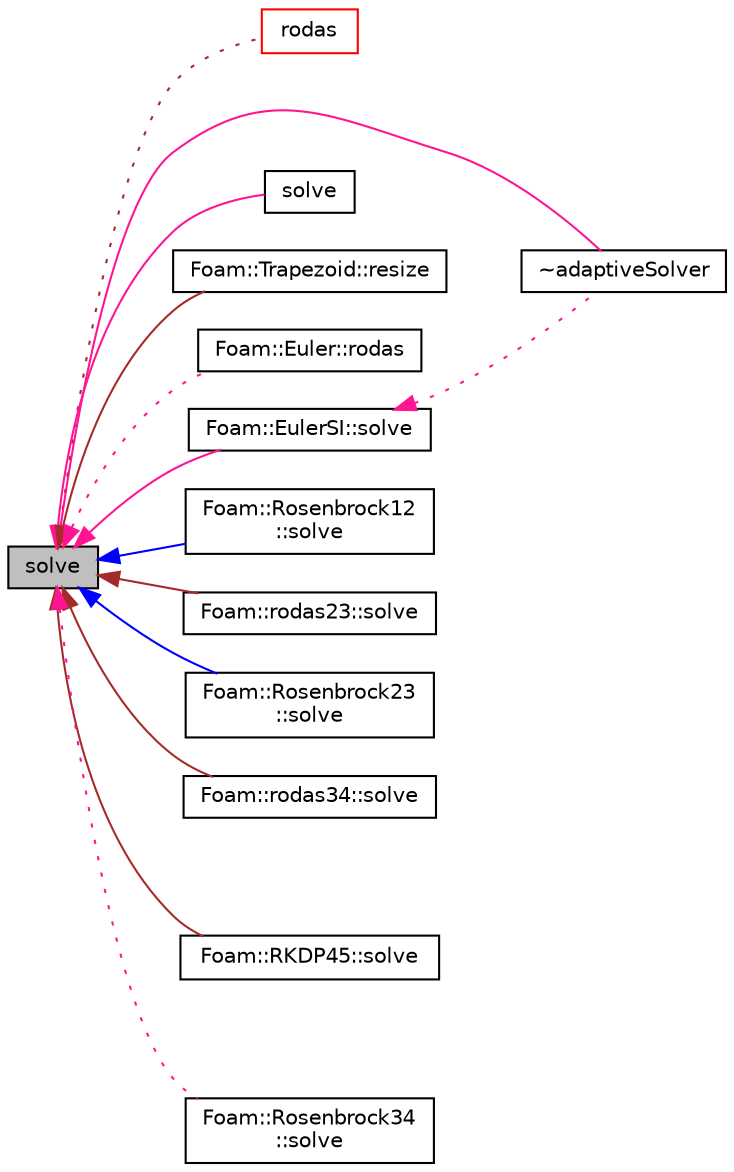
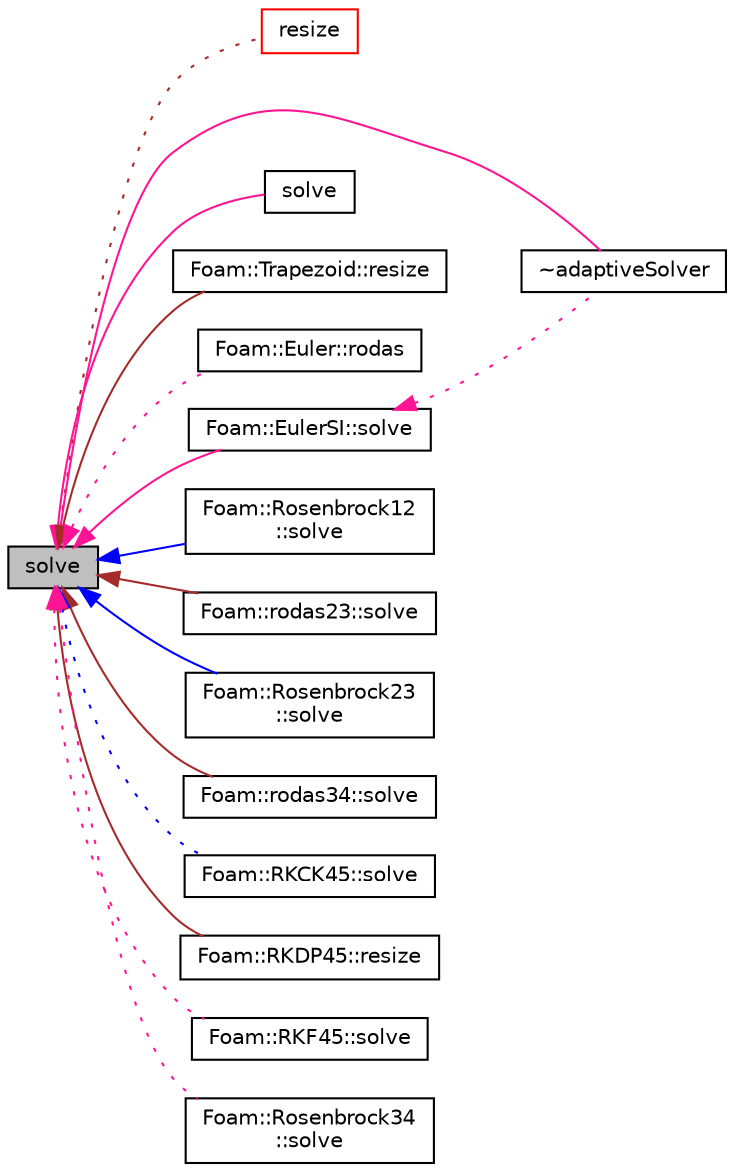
node "rodas": label "rodas" -> "resize"
node "Foam::RKCK45::solve": added
node "Foam::RKDP45::solve": label "Foam::RKDP45::solve" -> "Foam::RKDP45::resize"
node "Foam::RKF45::solve": added
